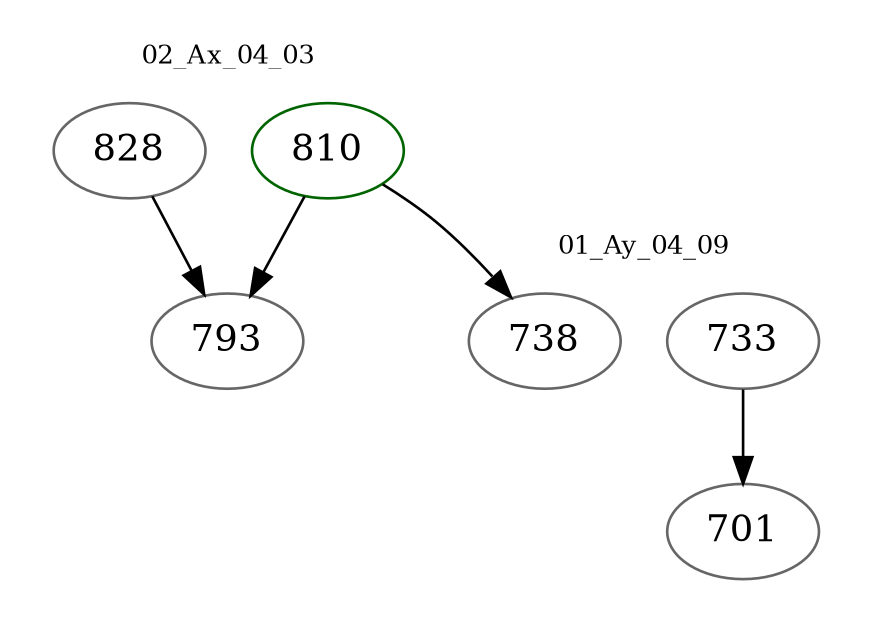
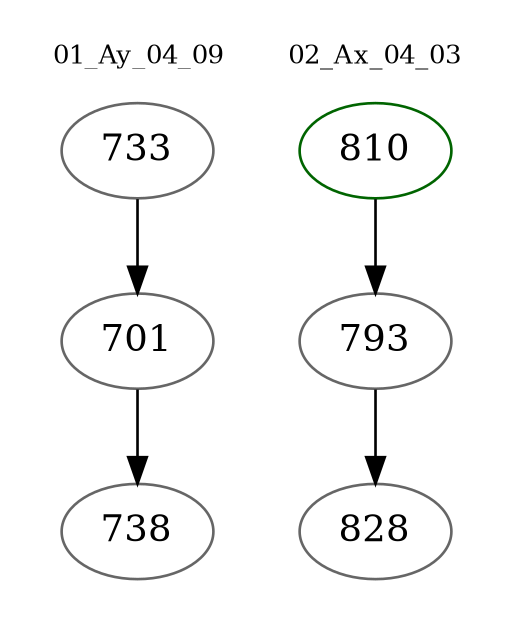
edge "828" -> "793": reversed
edge "810" -> "738": now "701" -> "738"
